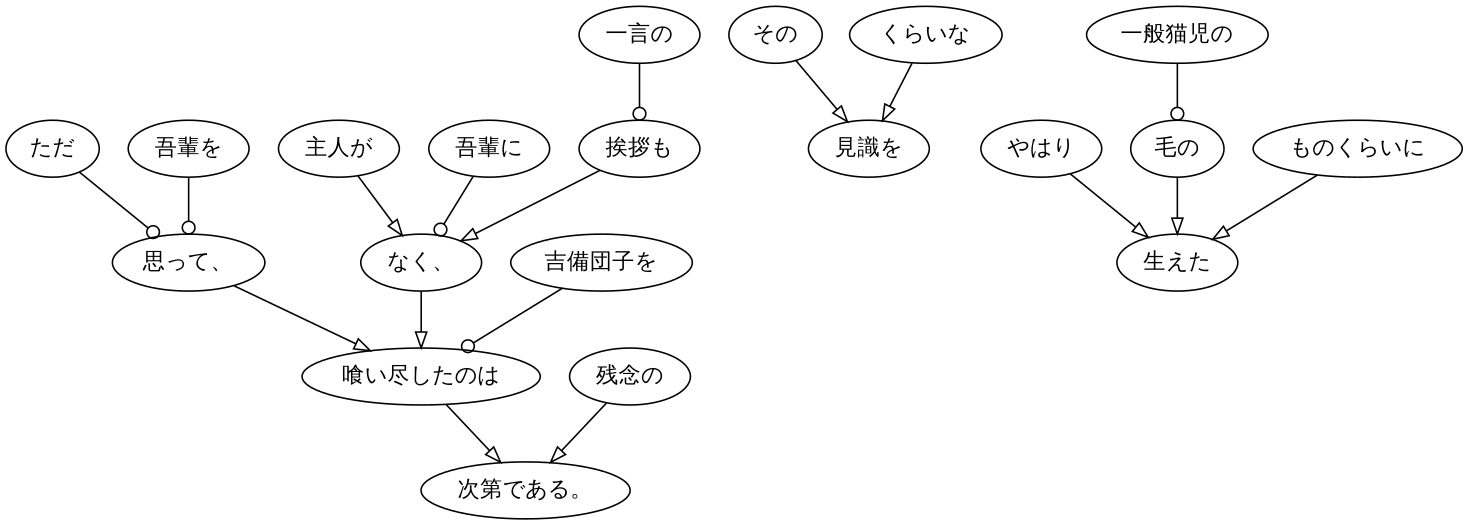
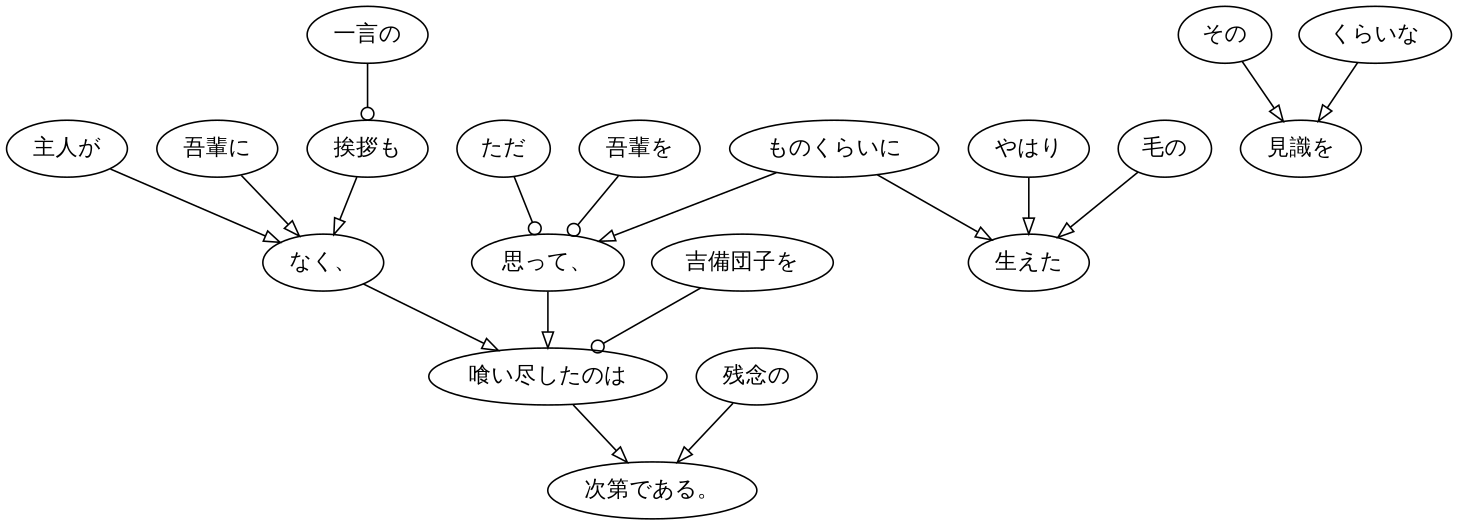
node "一般猫児の": removed
edge "吾輩に" -> "なく、": arrowhead odot -> onormal
edge "ものくらいに" -> "思って、": added
